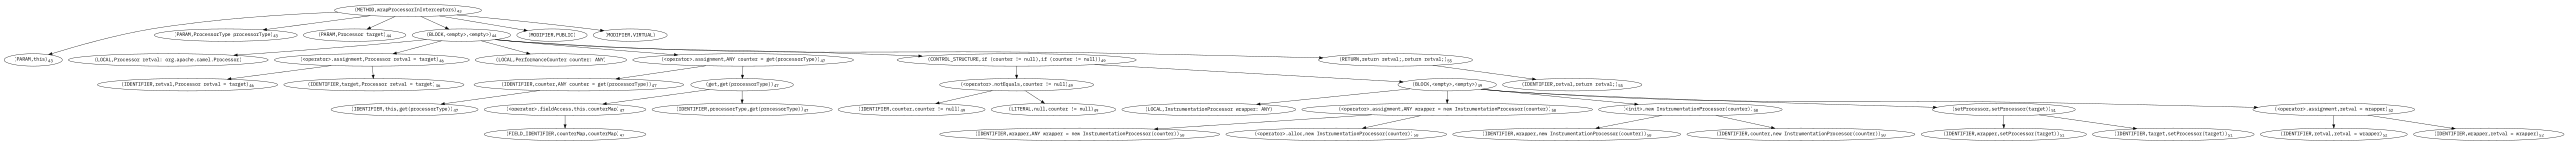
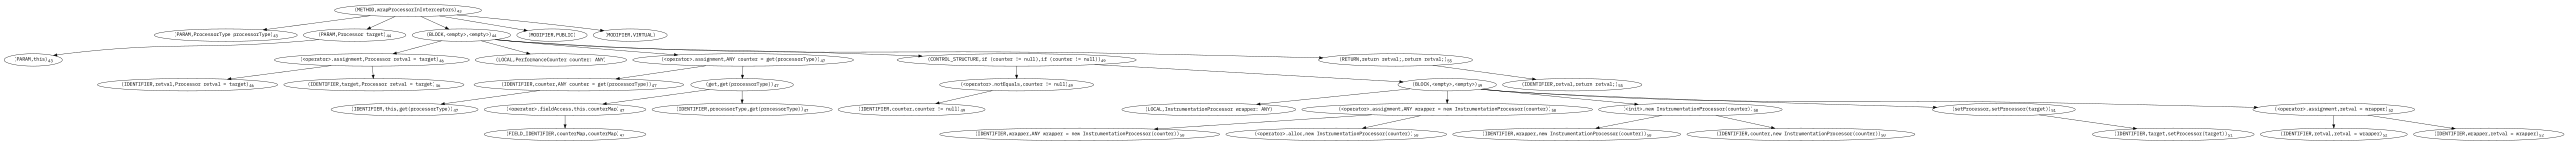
edge "(METHOD,wrapProcessorInInterceptors)" -> "(PARAM,this)": now "(PARAM,Processor target)" -> "(PARAM,this)"
node "(LOCAL,Processor retval: org.apache.camel.Processor)": removed
node "(LITERAL,null,counter != null)": removed
node "(IDENTIFIER,wrapper,setProcessor(target))": removed
